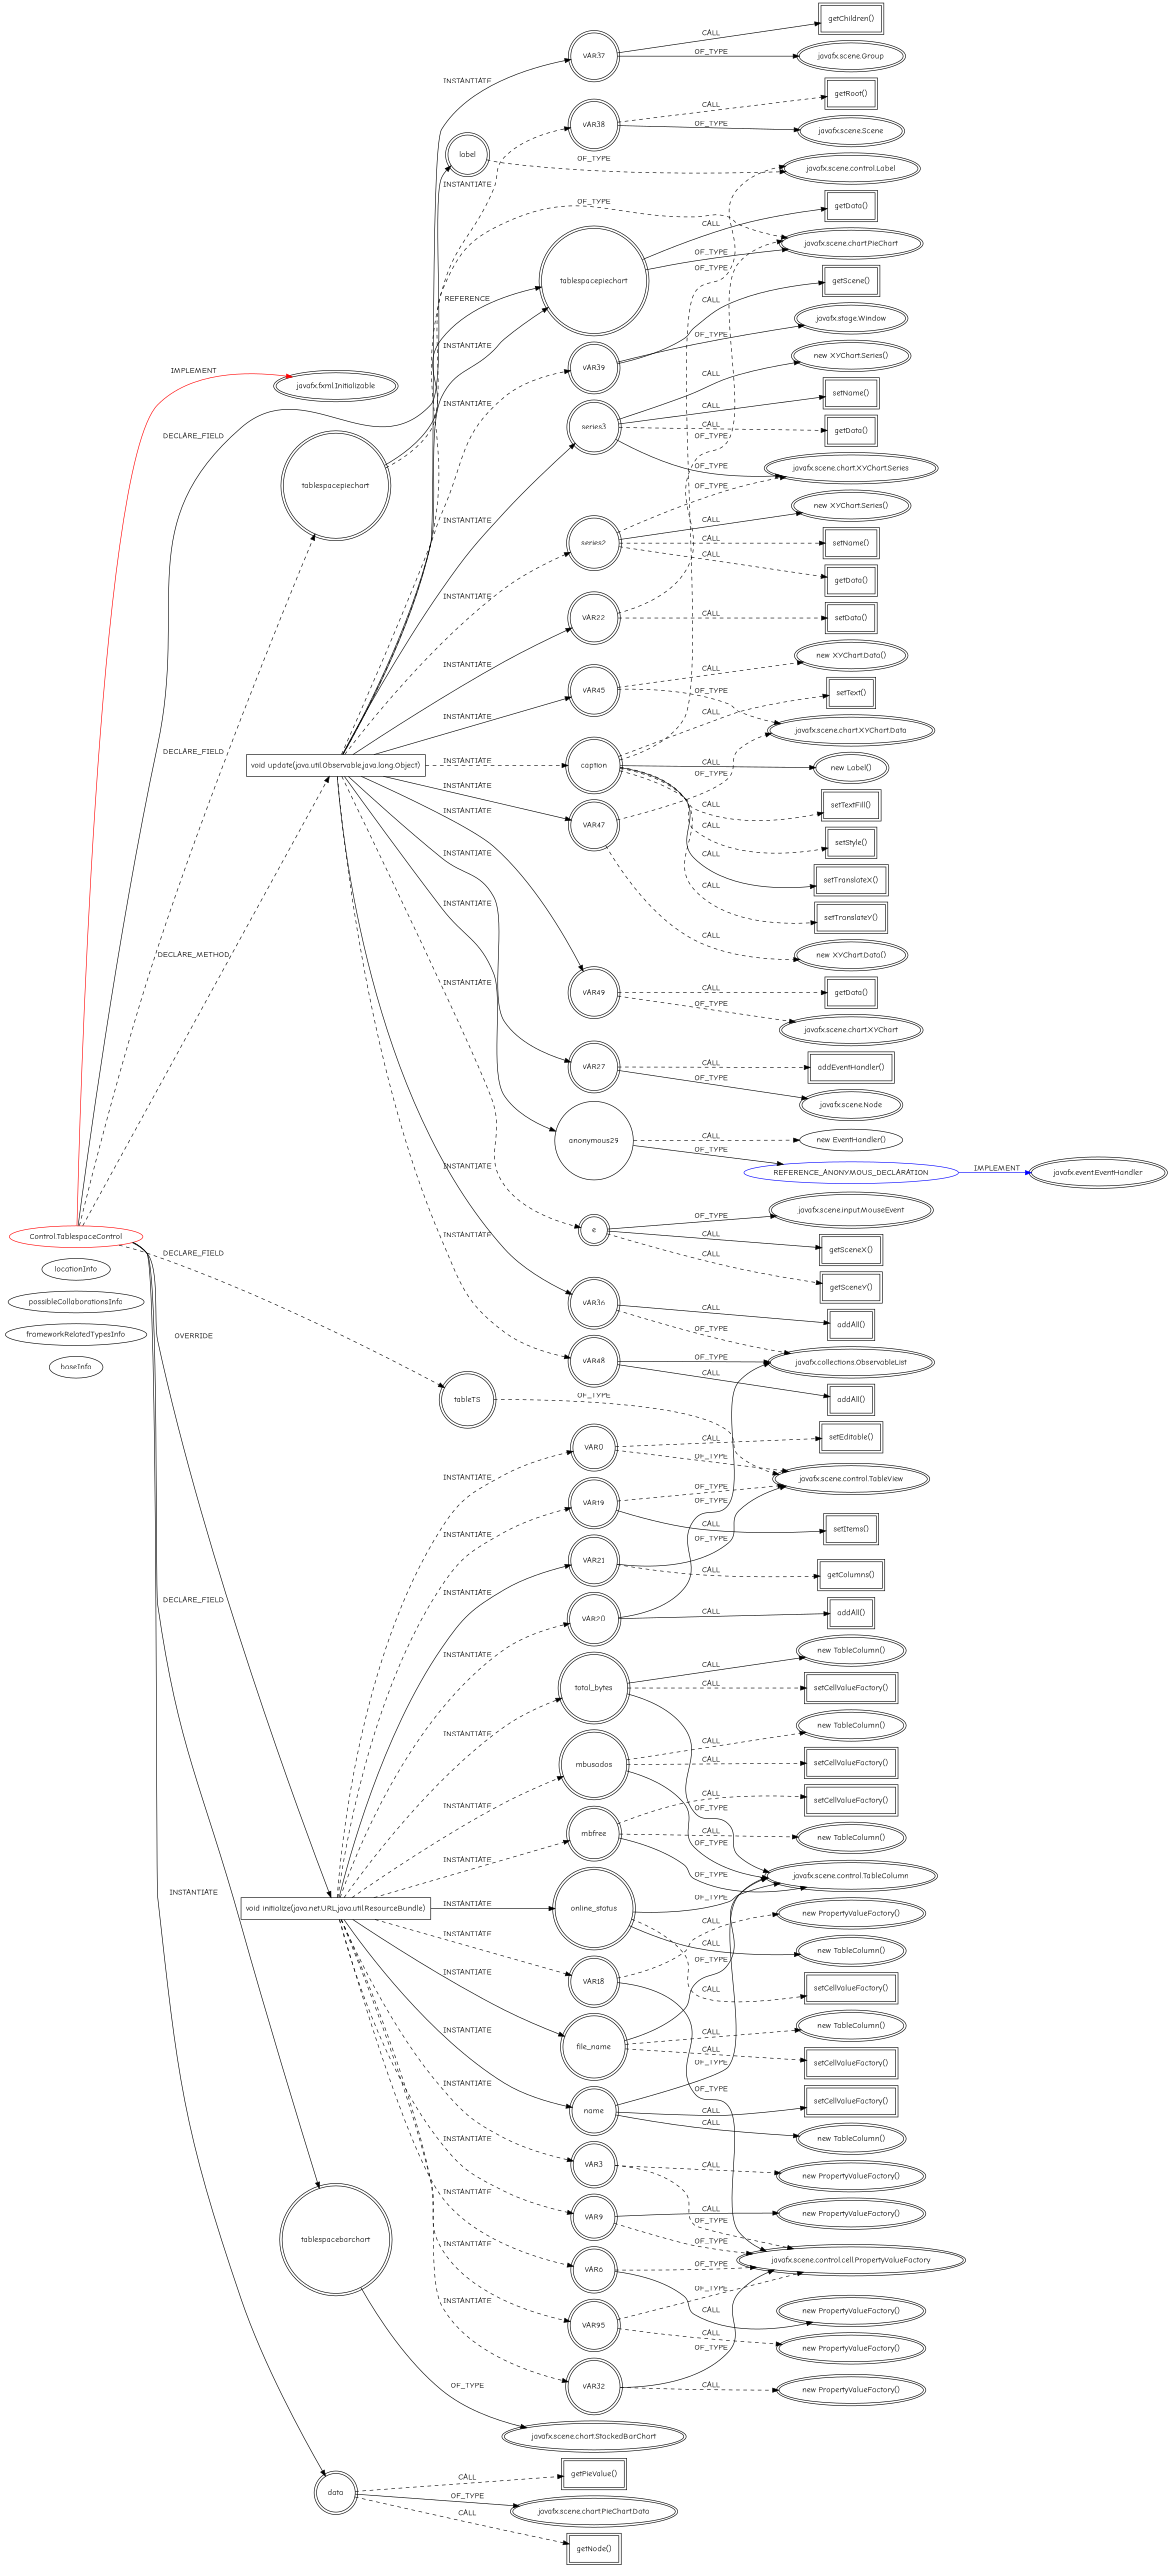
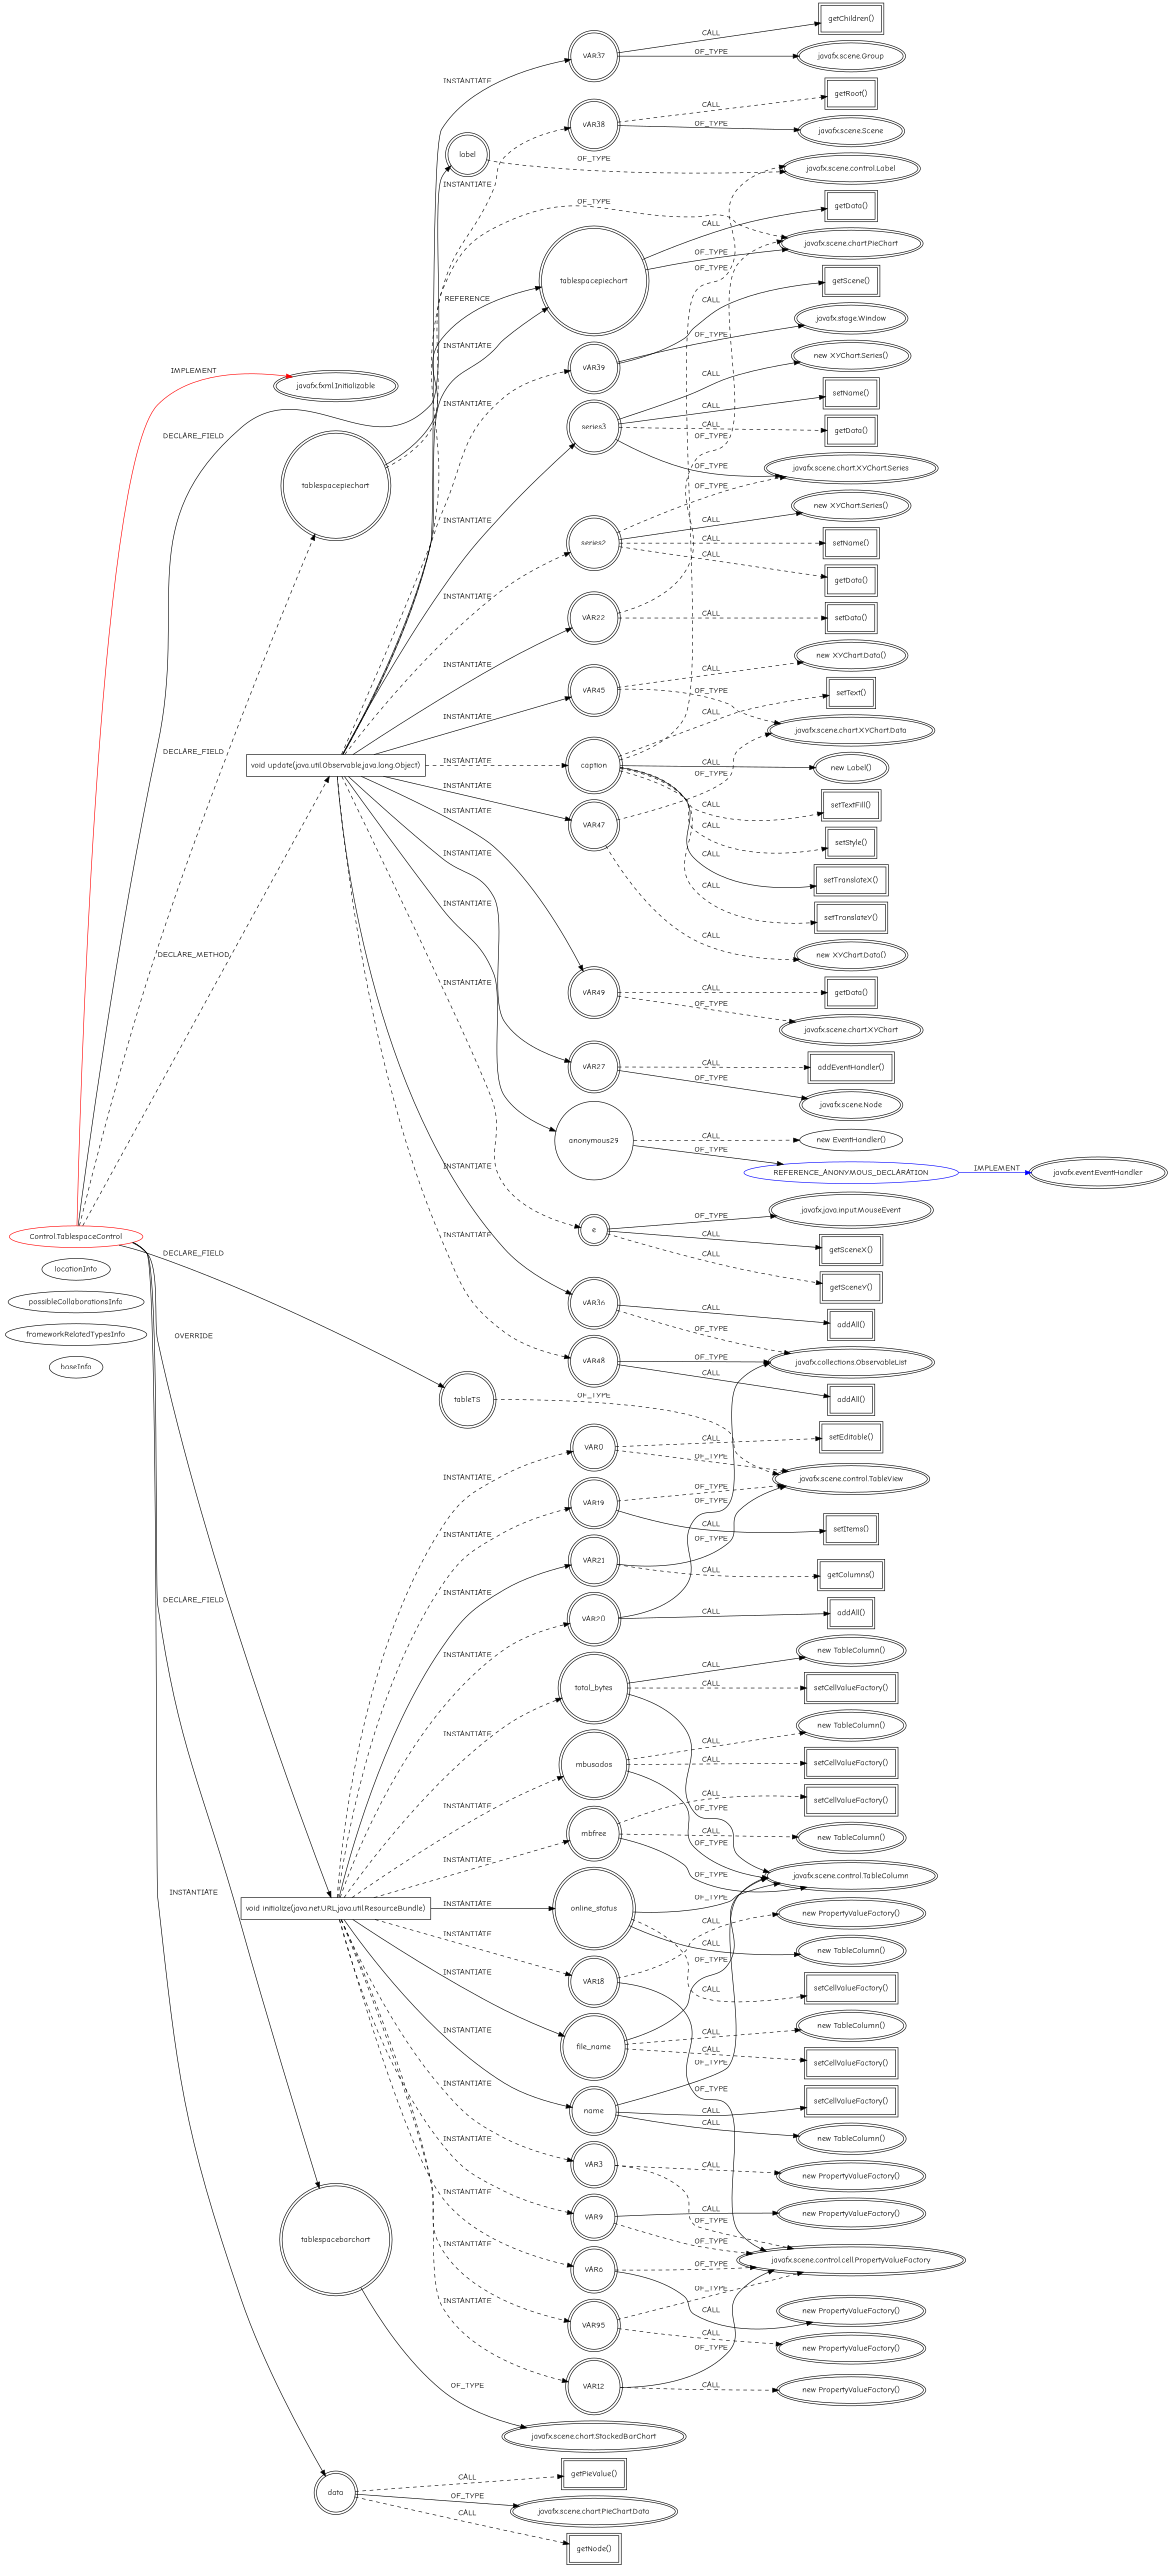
node "javafx.scene.input.MouseEvent": label "javafx.scene.input.MouseEvent" -> "javafx.java.input.MouseEvent"
edge "Control.TablespaceControl" -> "tableTS": style dashed -> solid
node "VAR32": label "VAR32" -> "VAR12"
